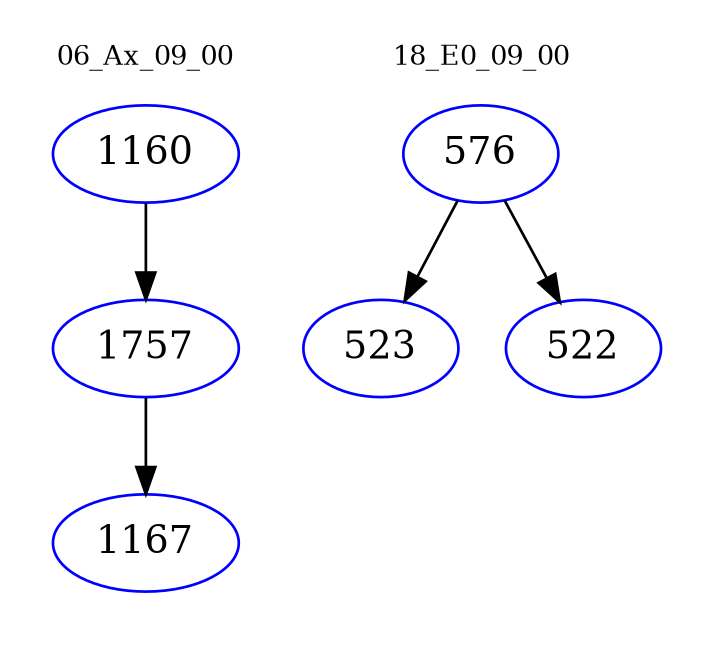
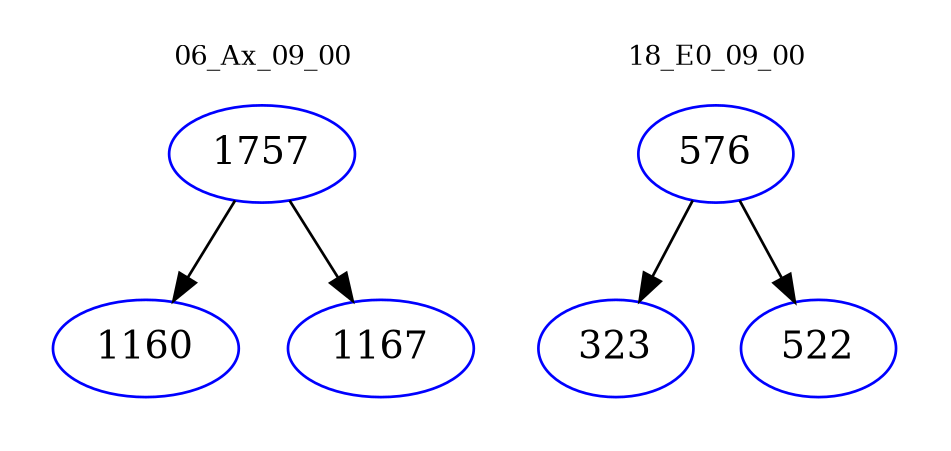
edge "1160" -> "1757": reversed
node "523": label "523" -> "323"
